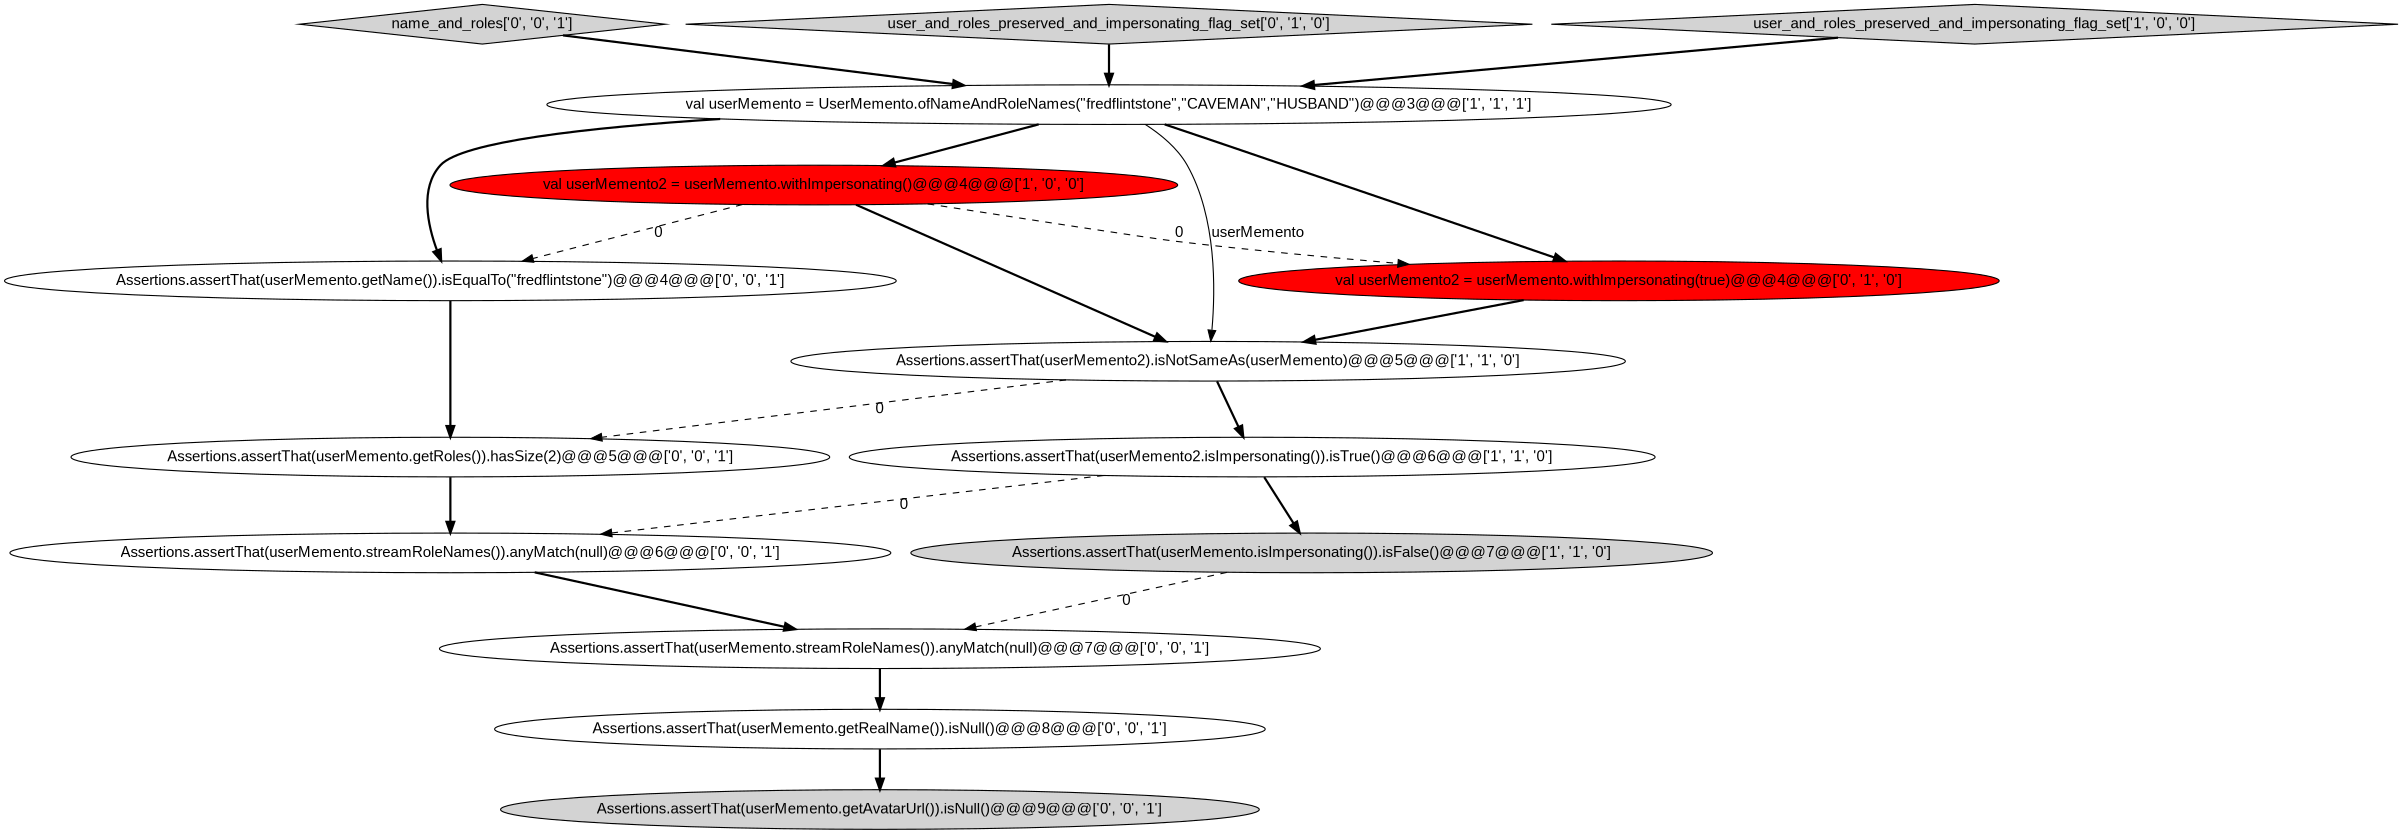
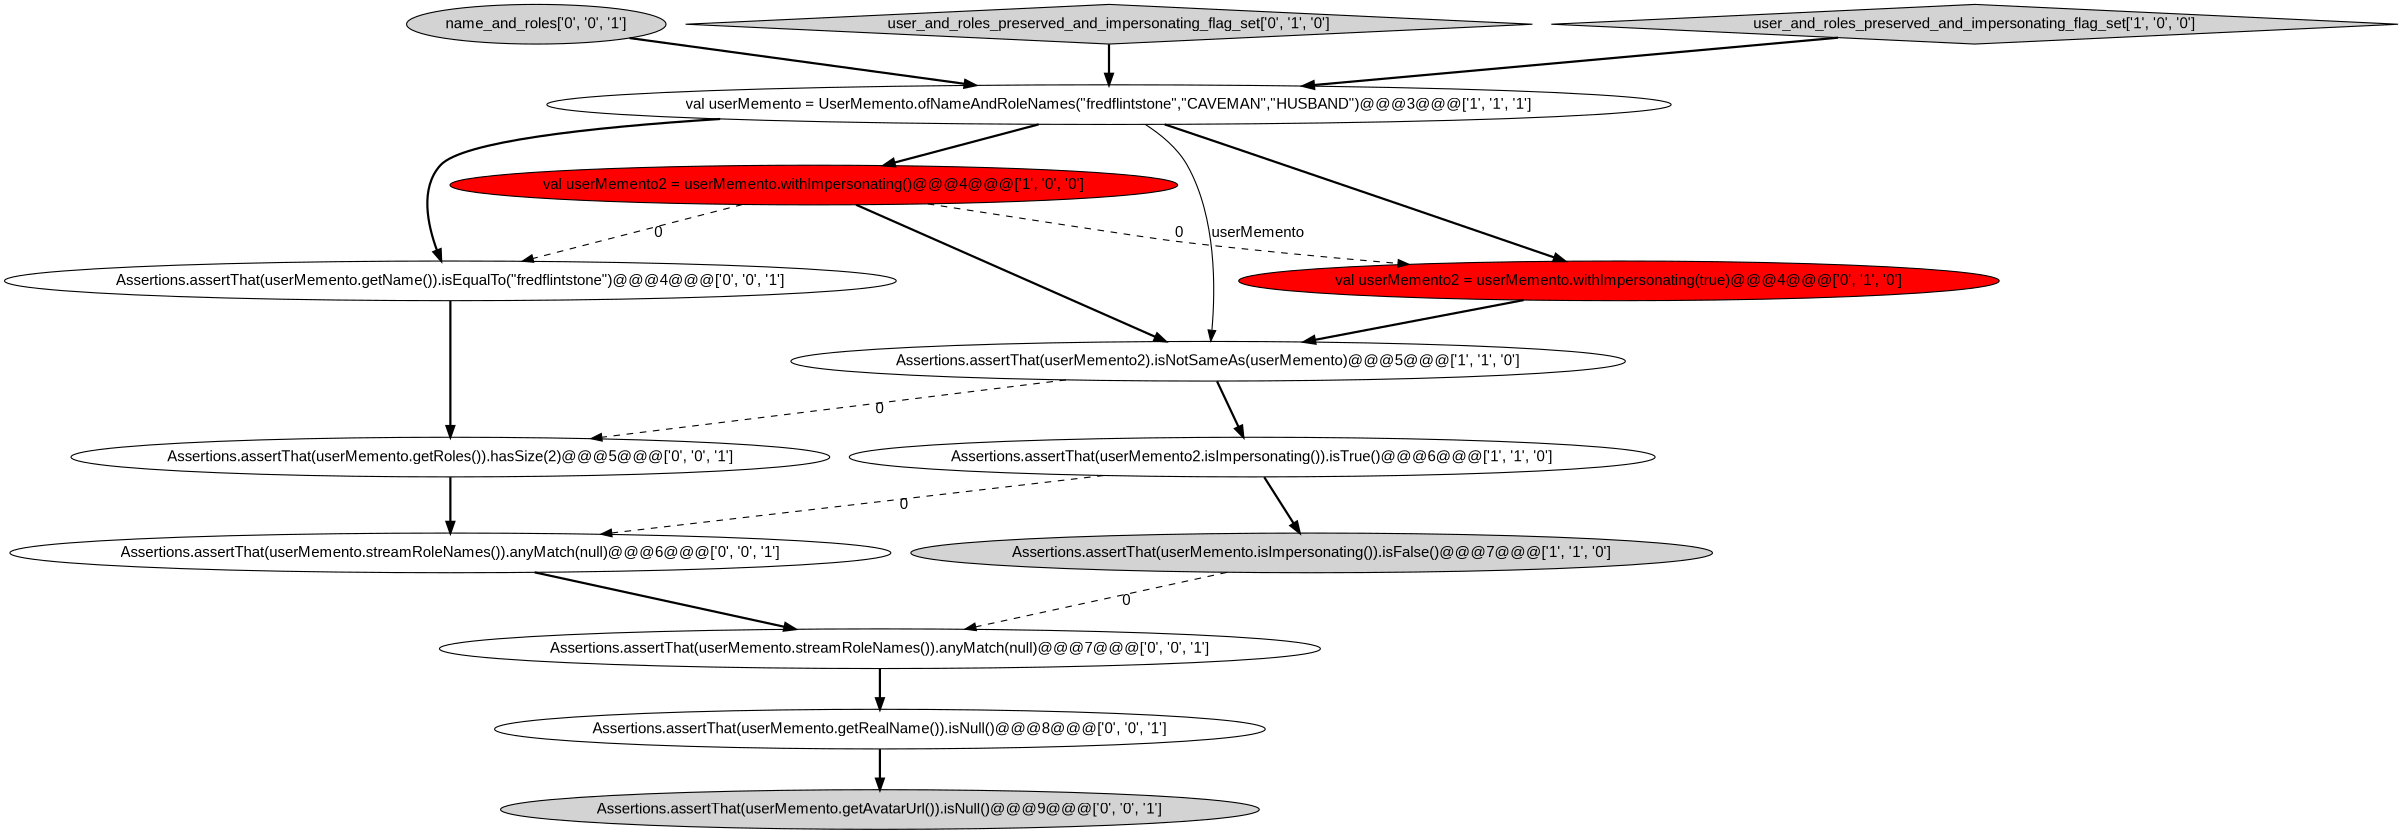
node "name_and_roles['0', '0', '1']": shape diamond -> ellipse
